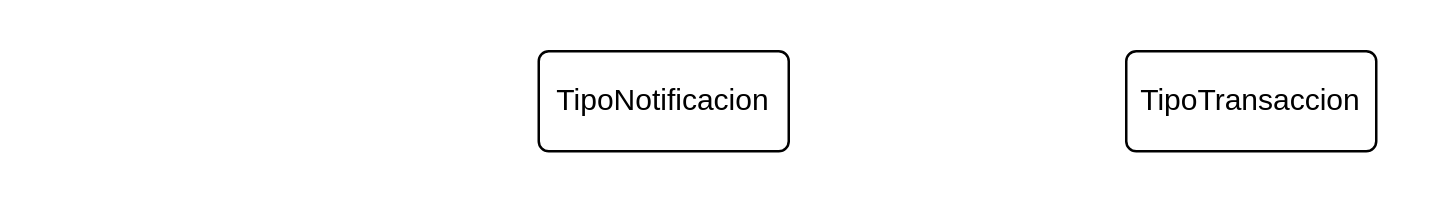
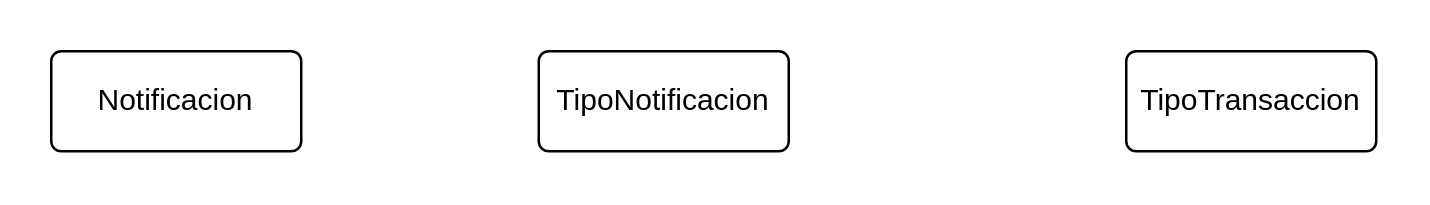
node "Notificacion": added
